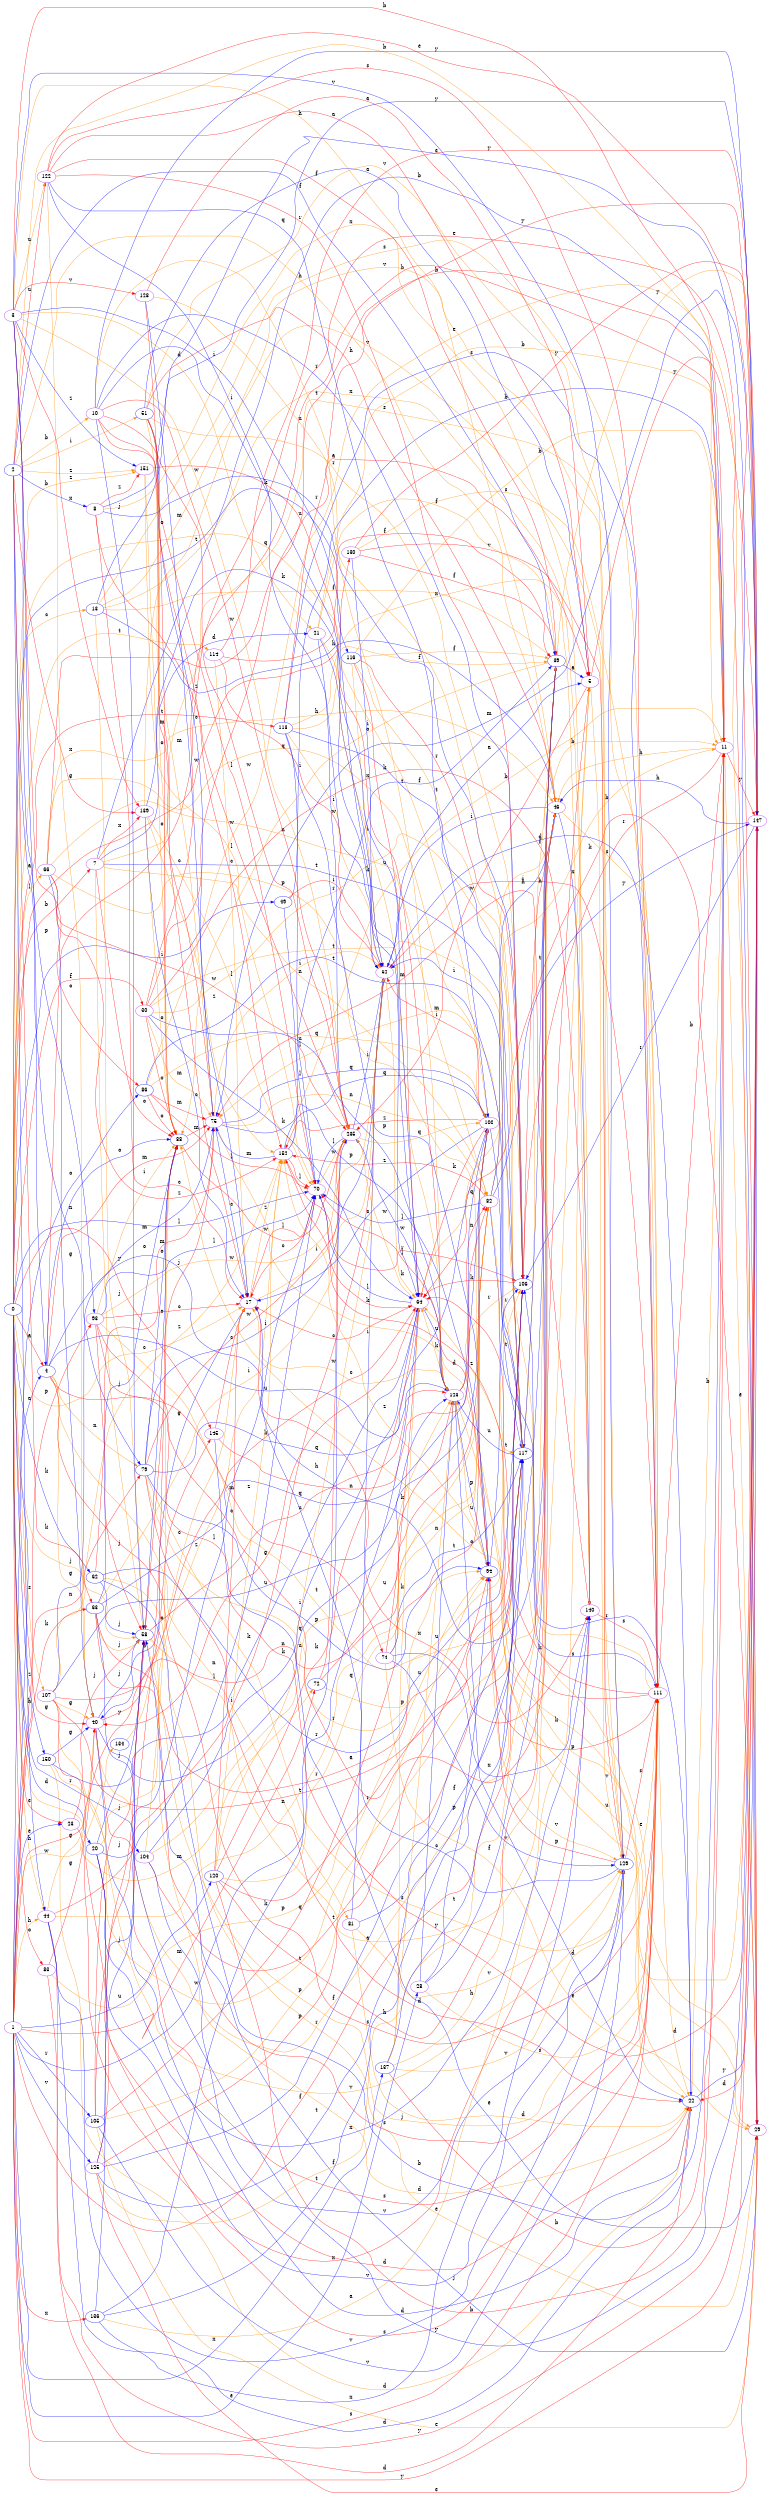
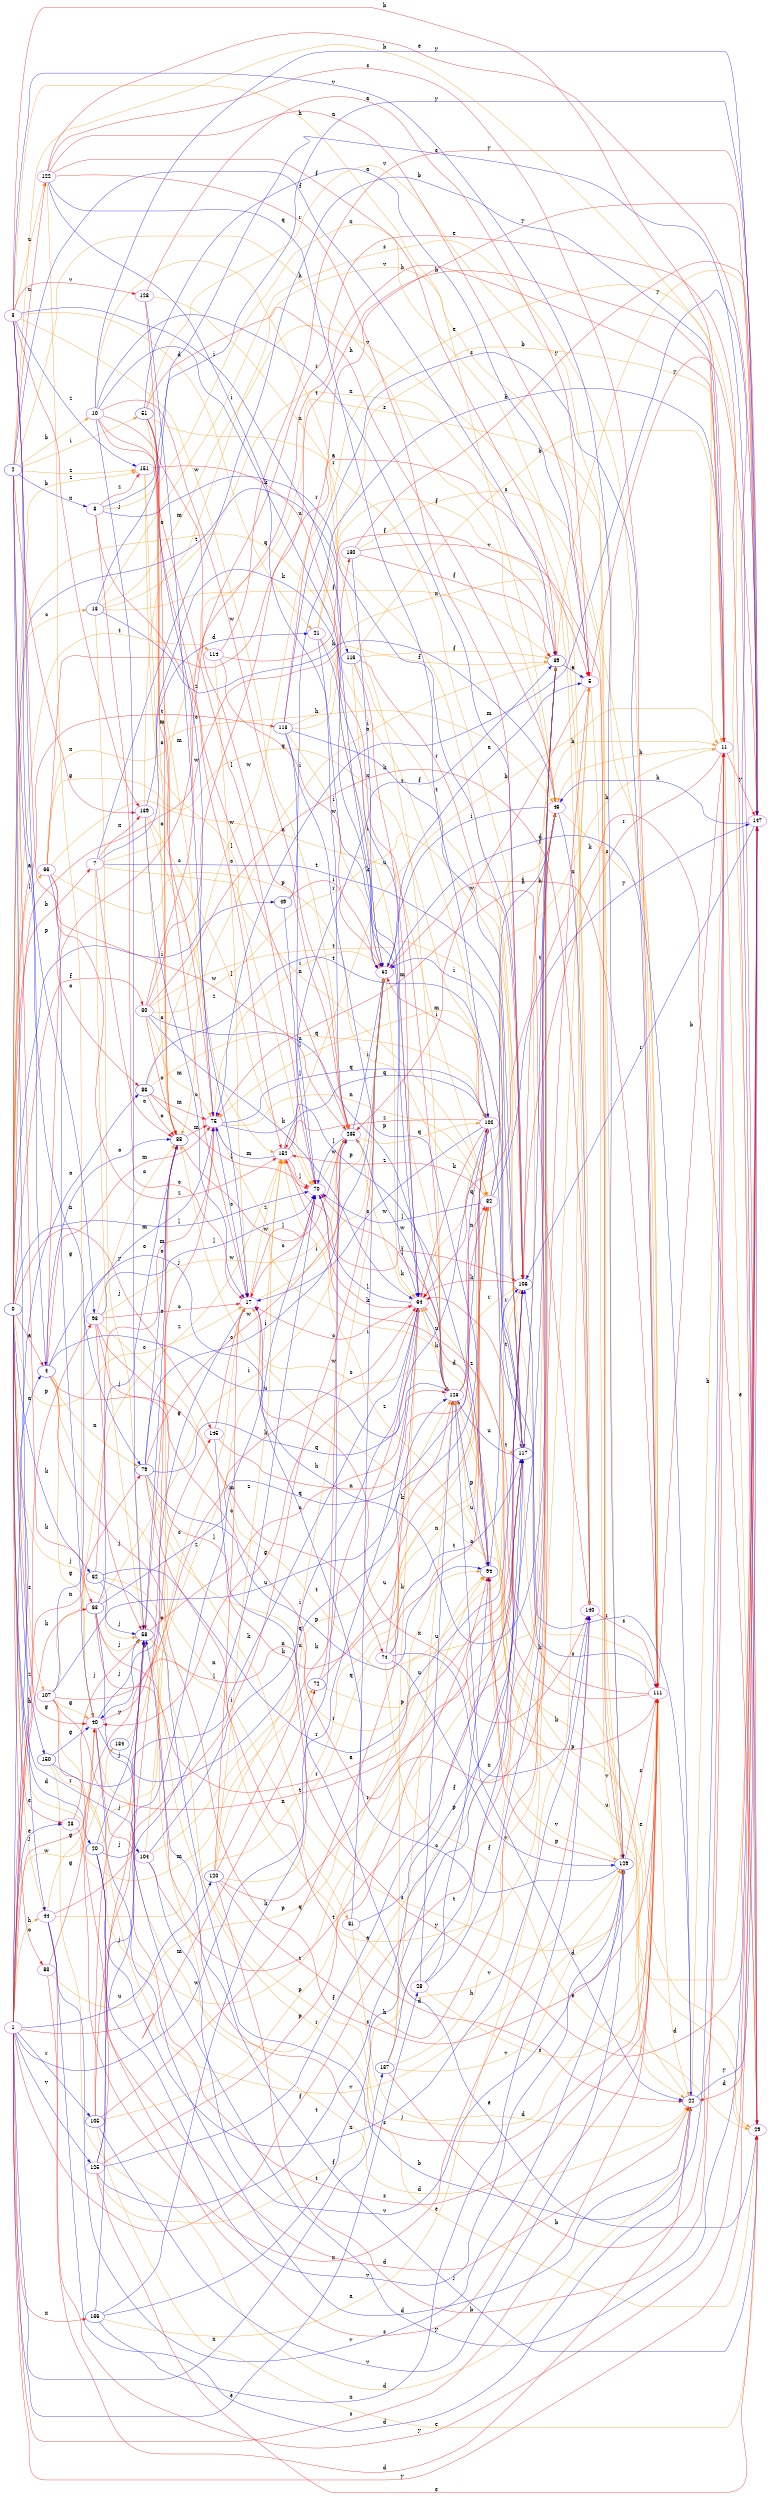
edge "93" -> "88": label "i" -> "o"
edge "0" -> "44": label "h" -> "j"
